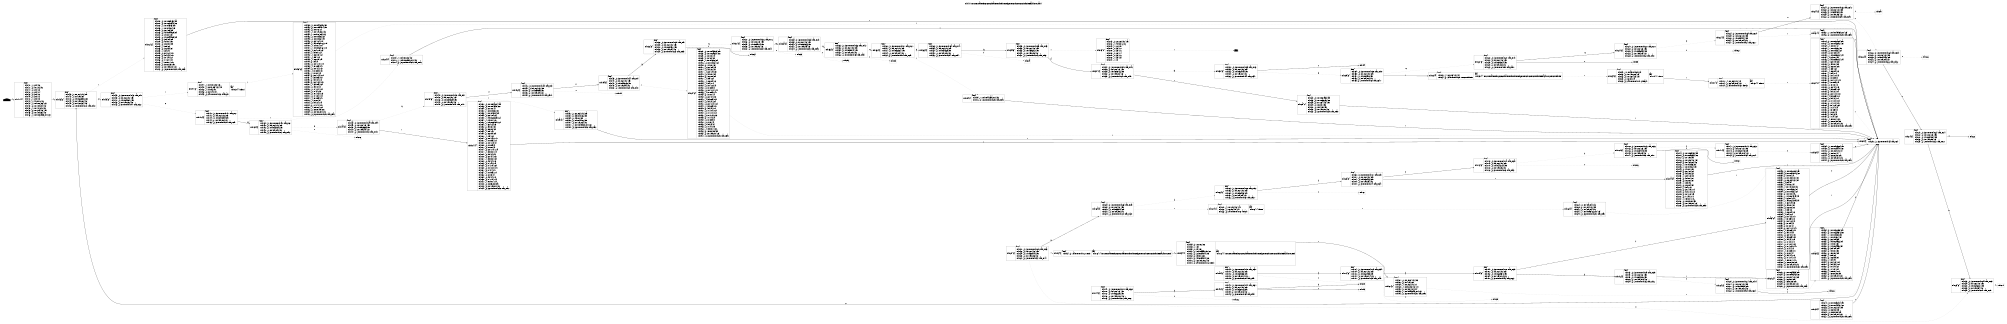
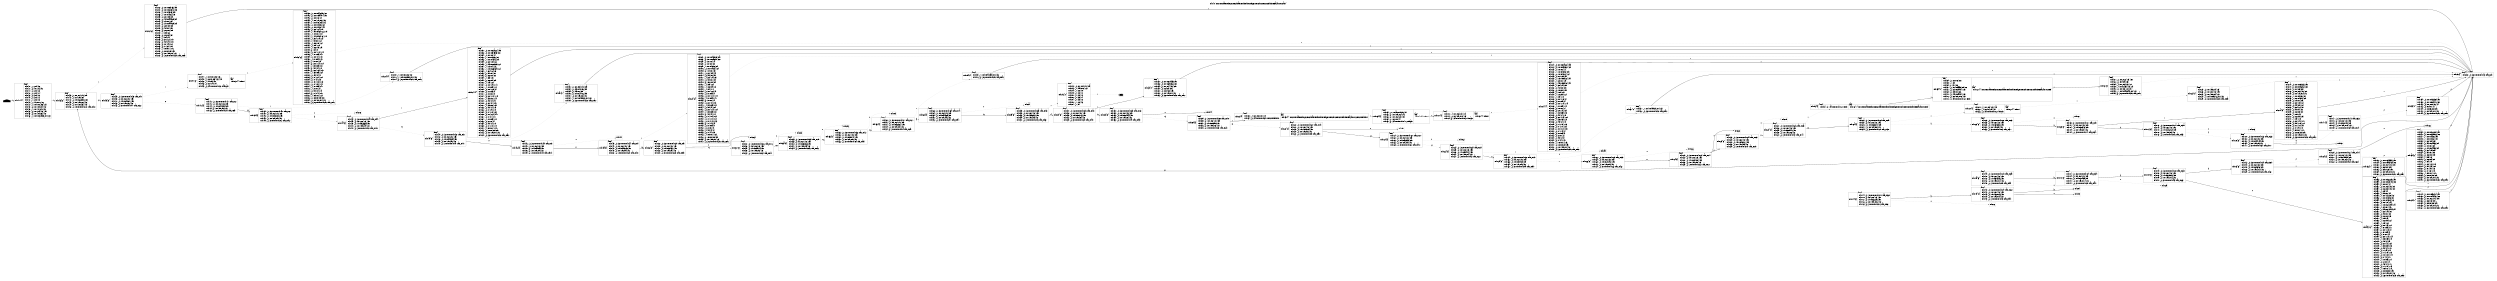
edge "0x4016b1 [25]" -> "0x401698 [25]": reversed
